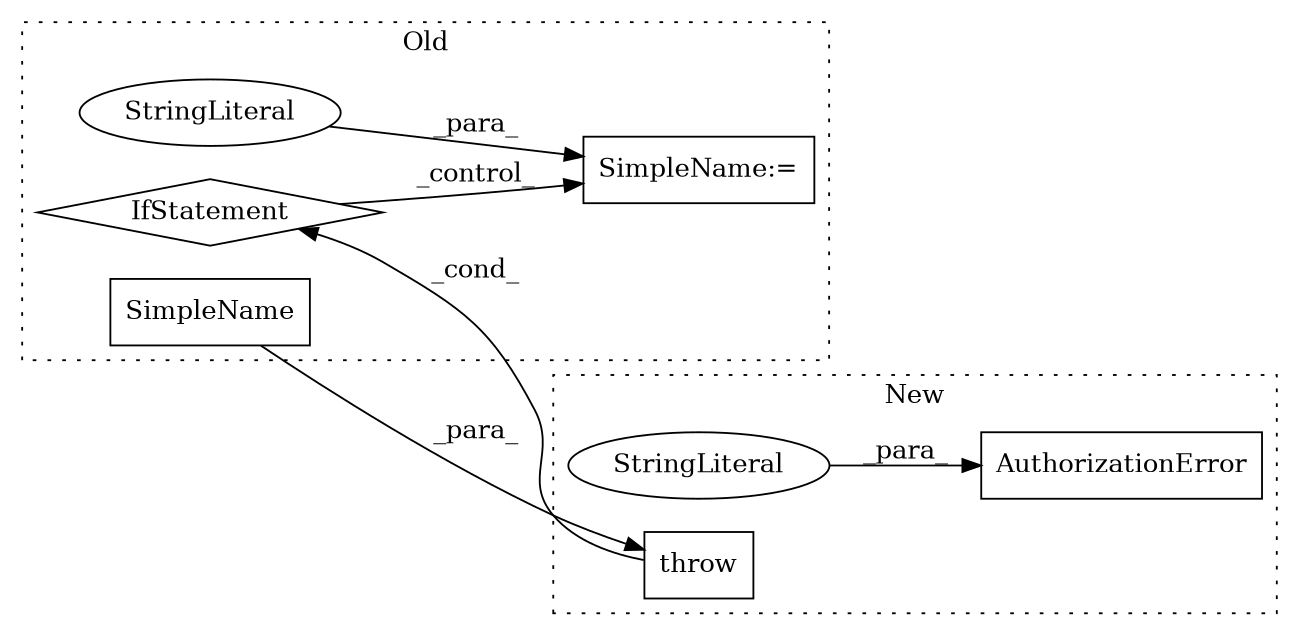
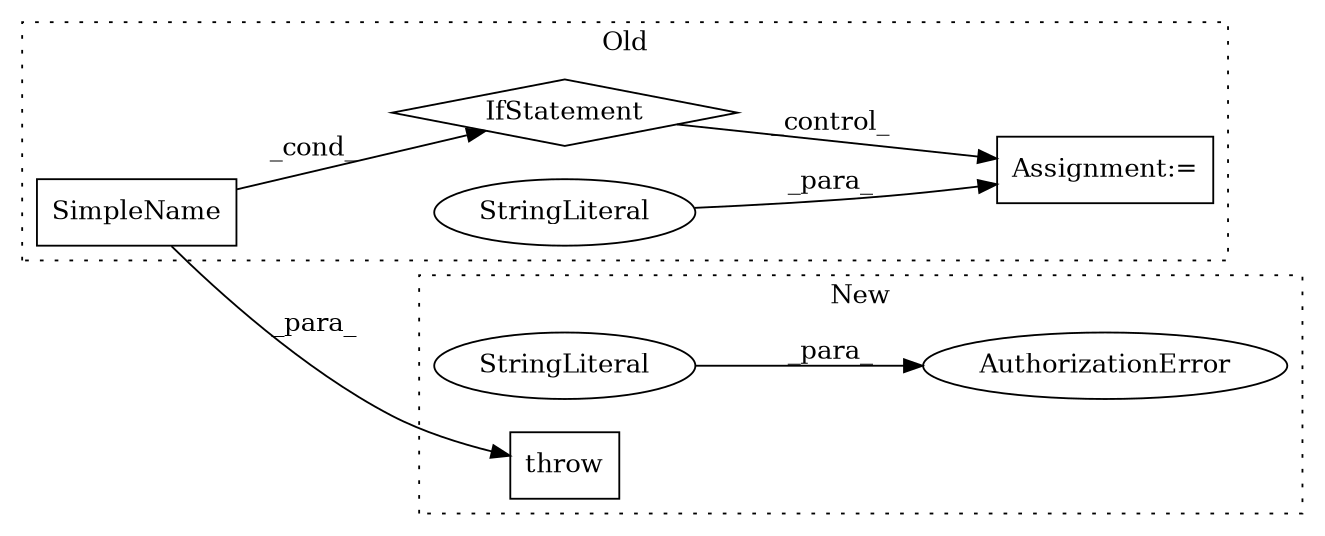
node "SimpleName:=": label "SimpleName:=" -> "Assignment:="
edge "throw" -> "IfStatement": now "SimpleName" -> "IfStatement"
node "AuthorizationError": shape box -> ellipse
